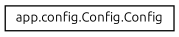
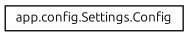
node "app.config.Config.Config": label "app.config.Config.Config" -> "app.config.Settings.Config"
